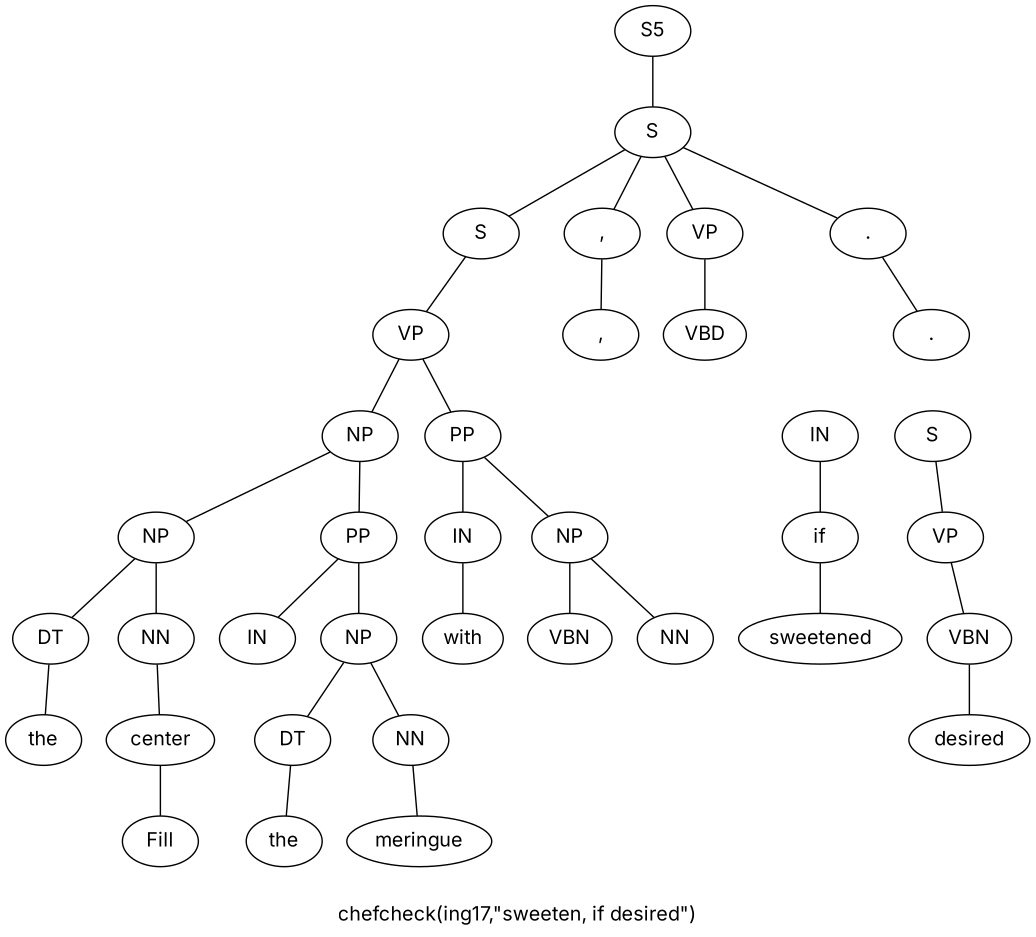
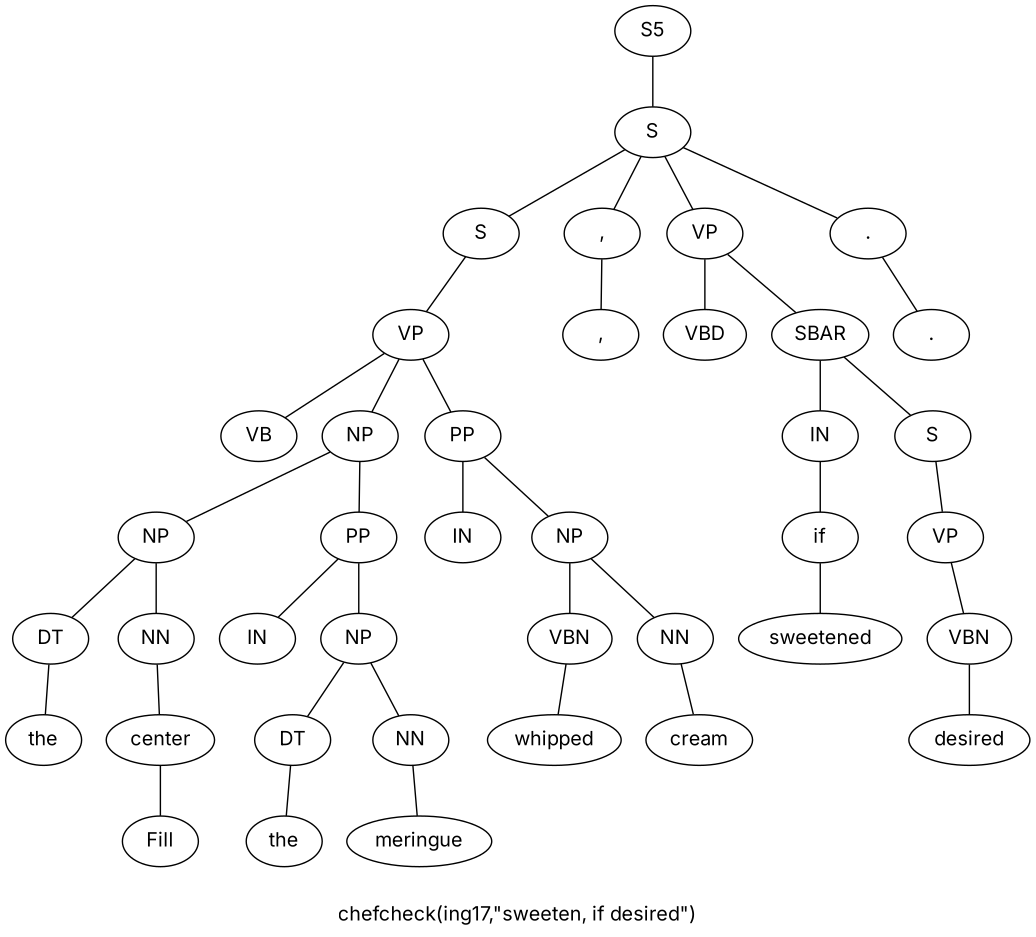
node "SBAR": added
node "VB": added
node "with": removed
node "whipped": added
node "cream": added
